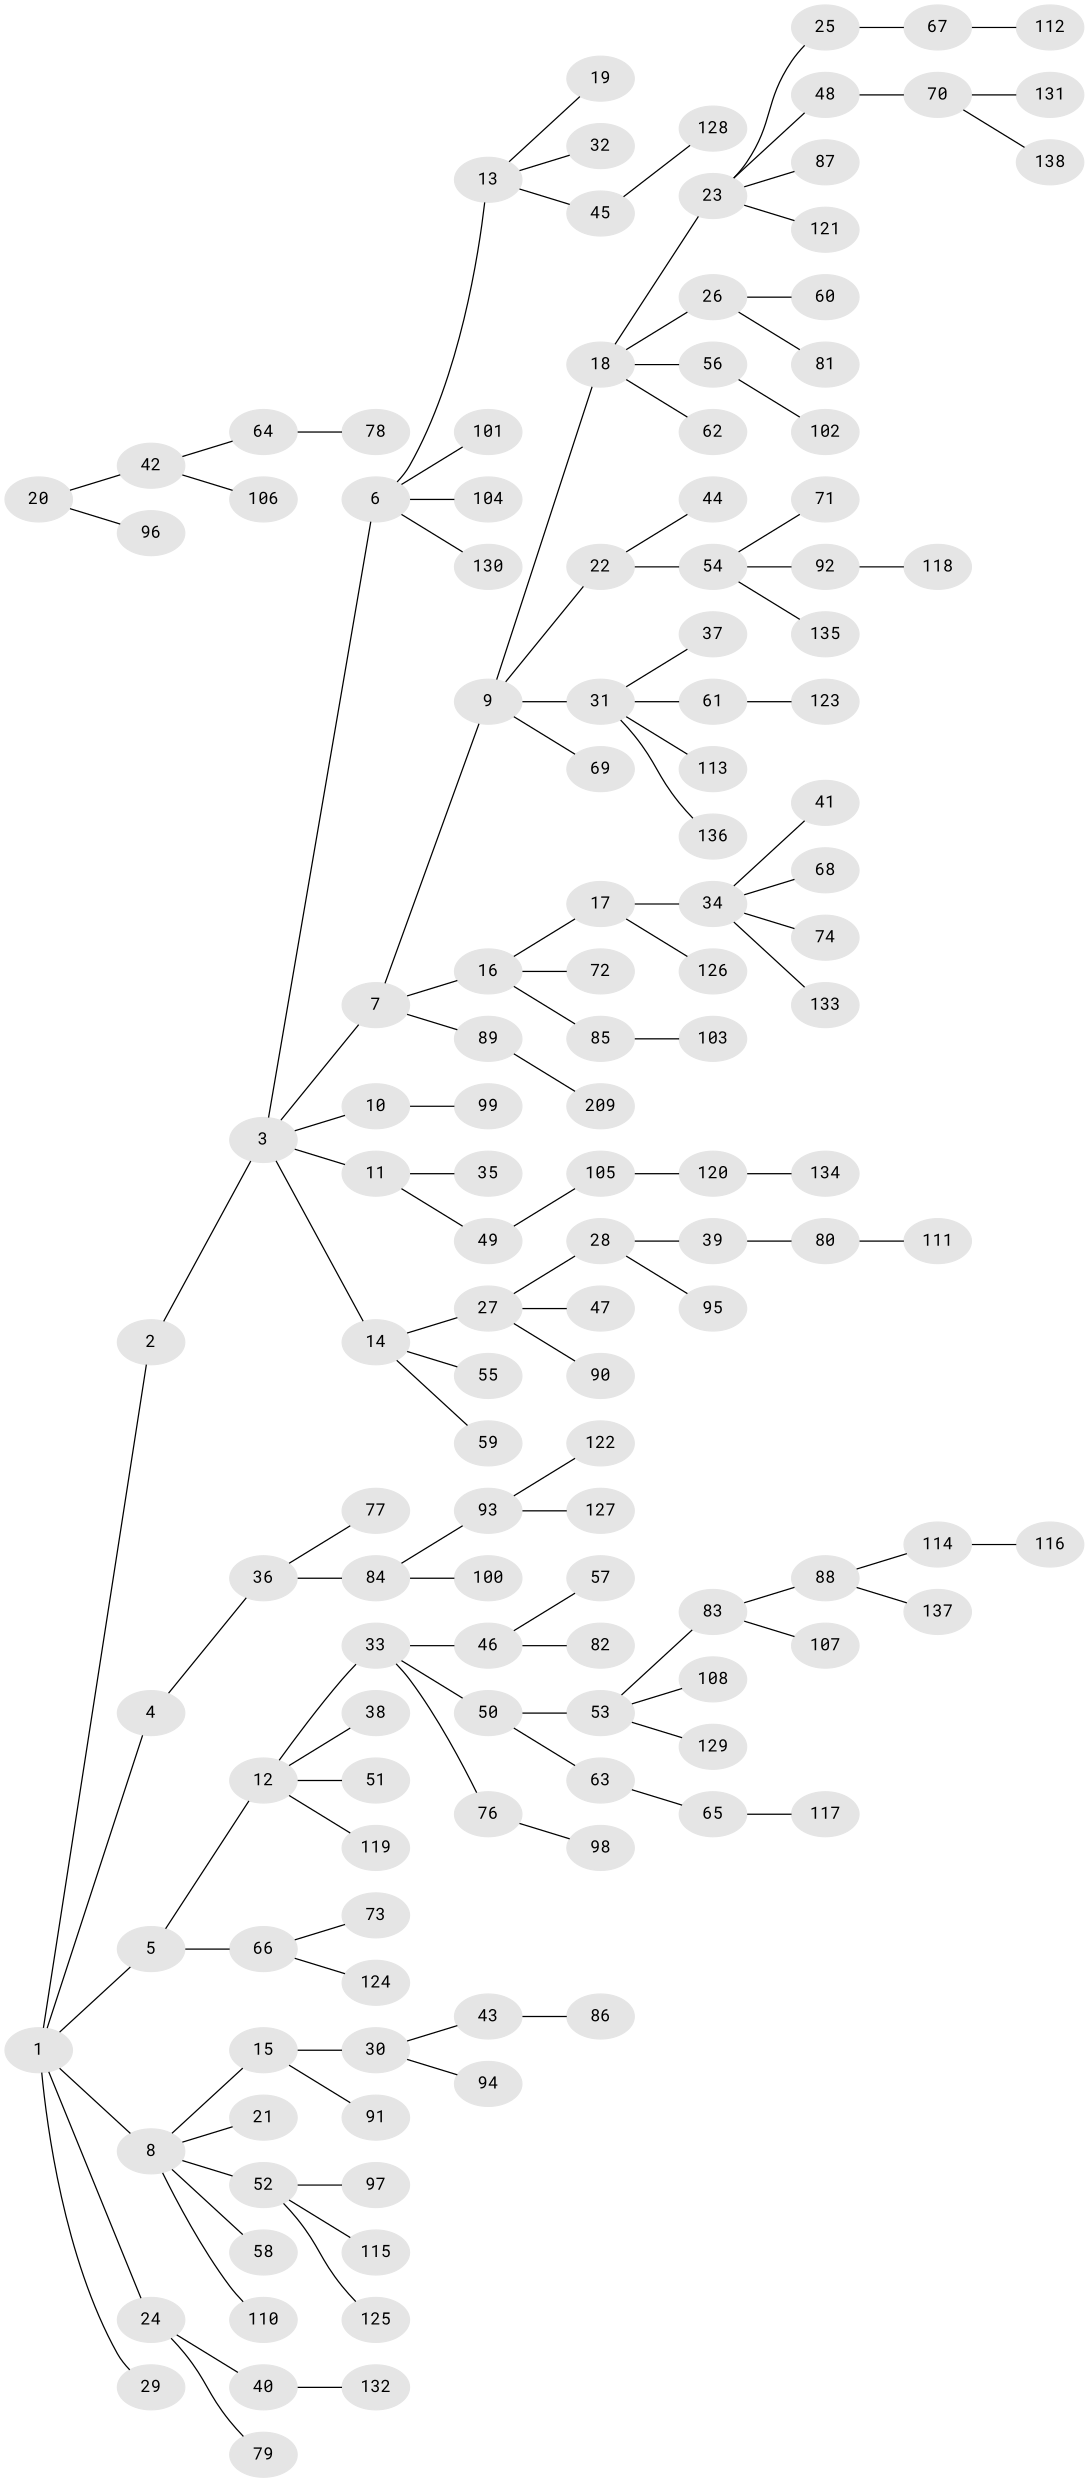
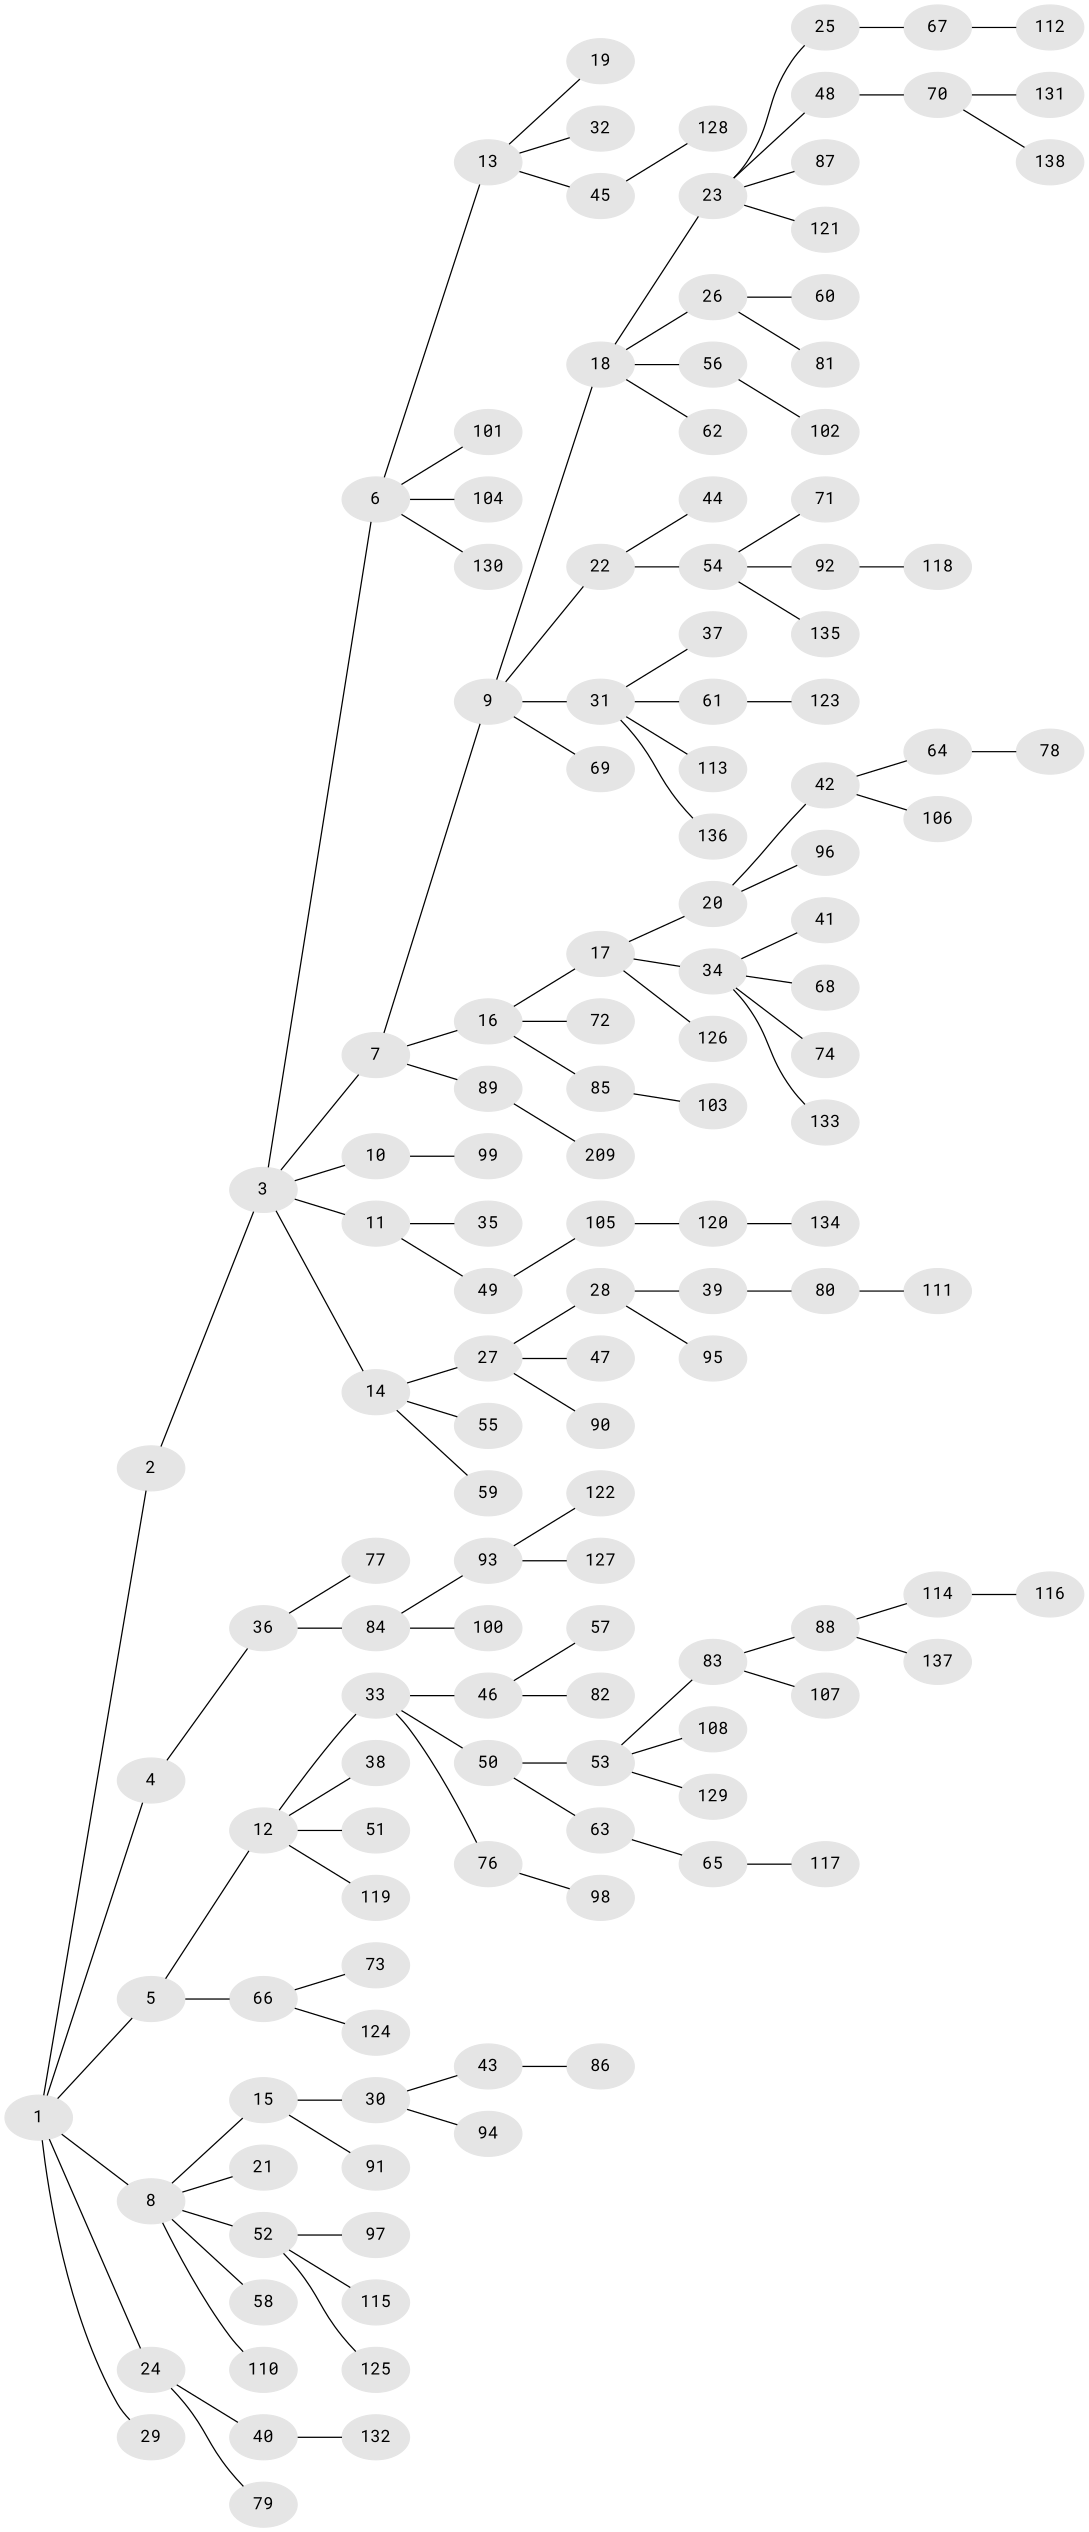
edge "20" -- "17": added
